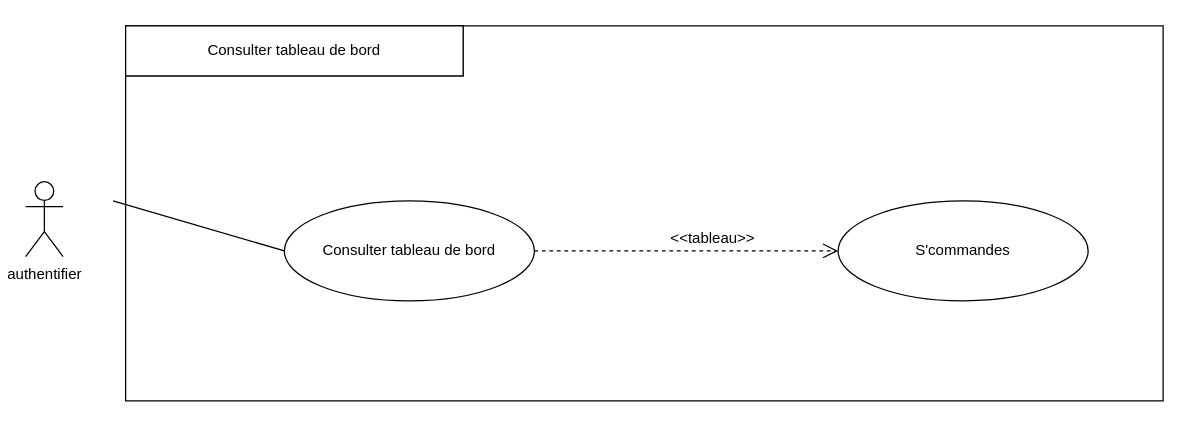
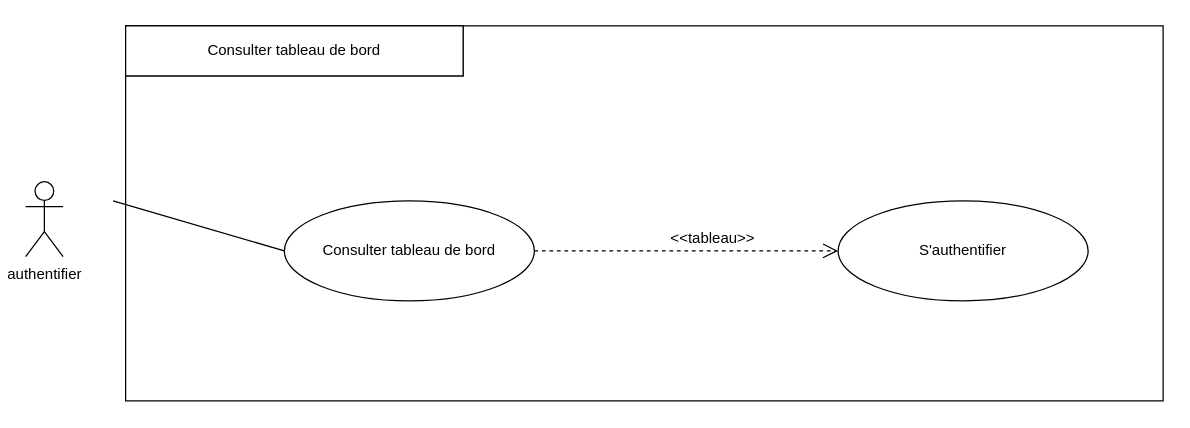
node "S'commandes": label "S'commandes" -> "S'authentifier"
